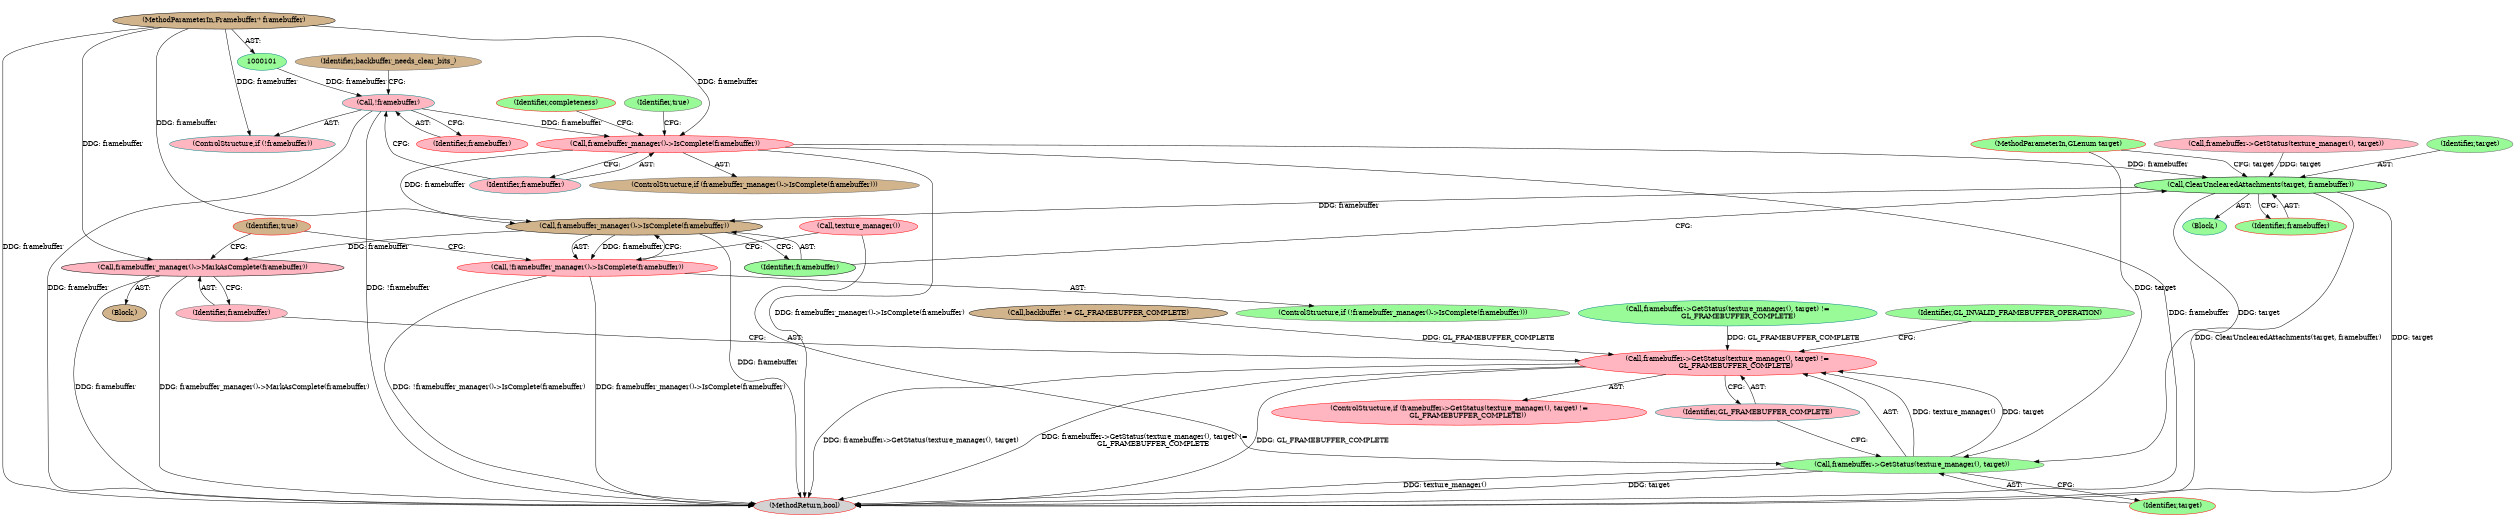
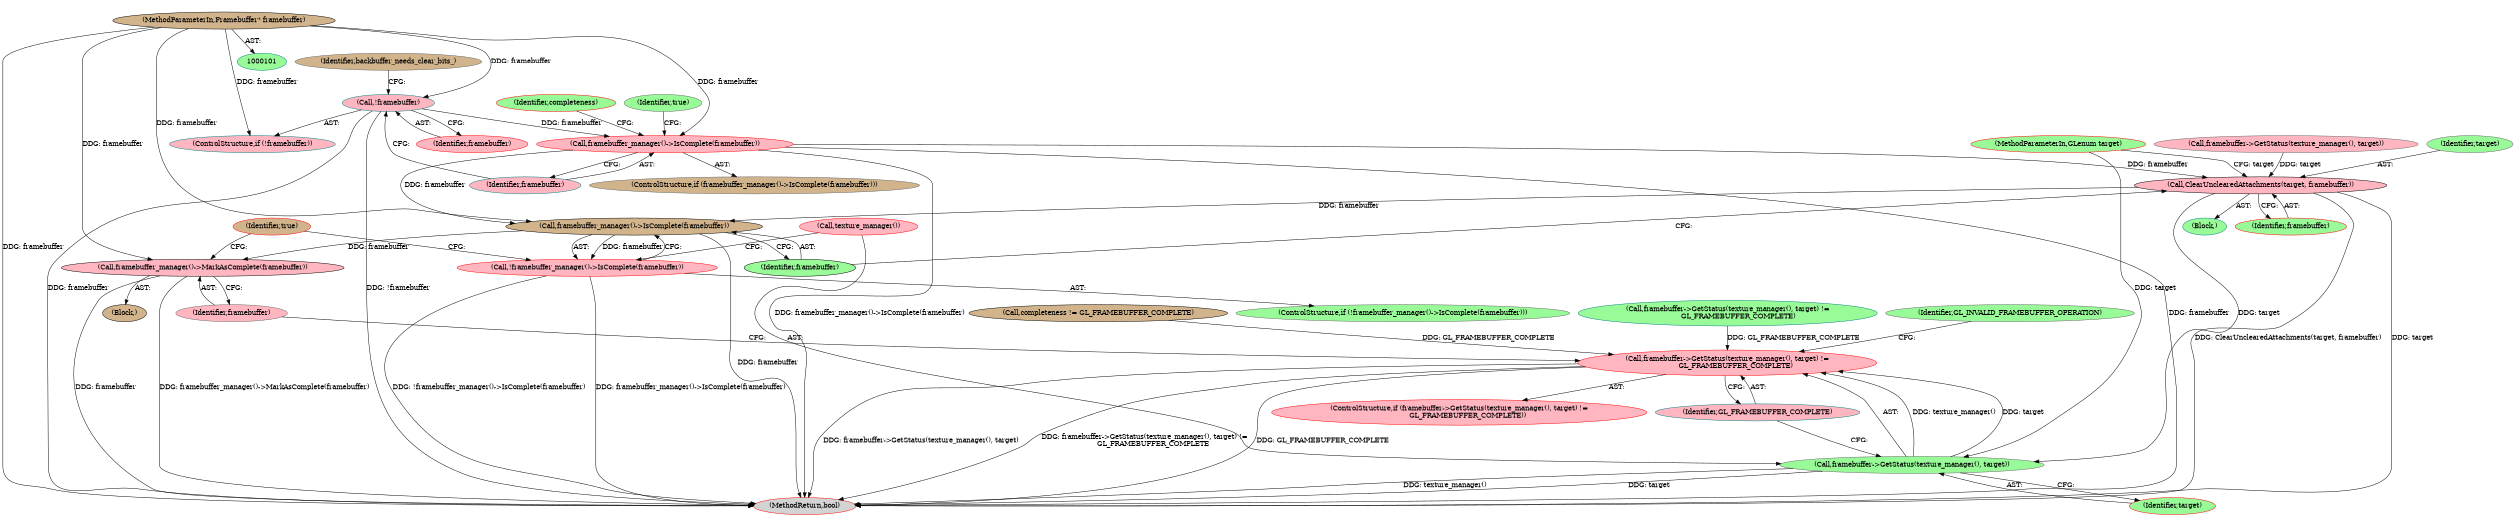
edge "1000101" -> "(Call,!framebuffer)": now "(MethodParameterIn,Framebuffer* framebuffer)" -> "(Call,!framebuffer)"
node "(Call,ClearUnclearedAttachments(target, framebuffer))": fillcolor palegreen -> lightpink
node "(Call,backbuffer != GL_FRAMEBUFFER_COMPLETE)": label "(Call,backbuffer != GL_FRAMEBUFFER_COMPLETE)" -> "(Call,completeness != GL_FRAMEBUFFER_COMPLETE)"
